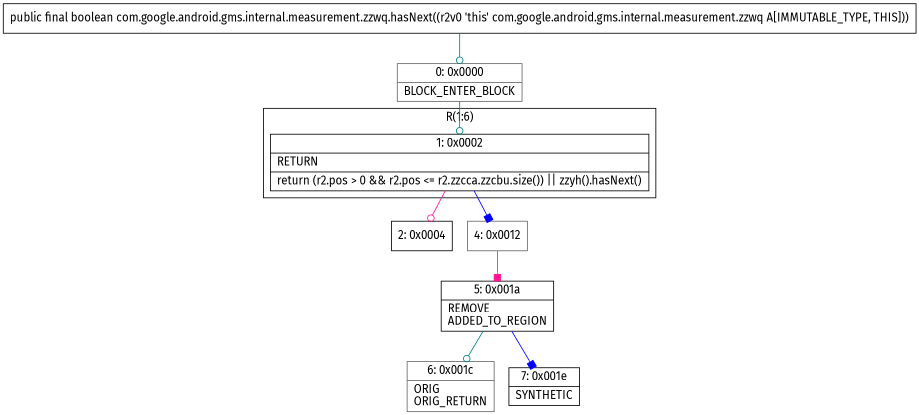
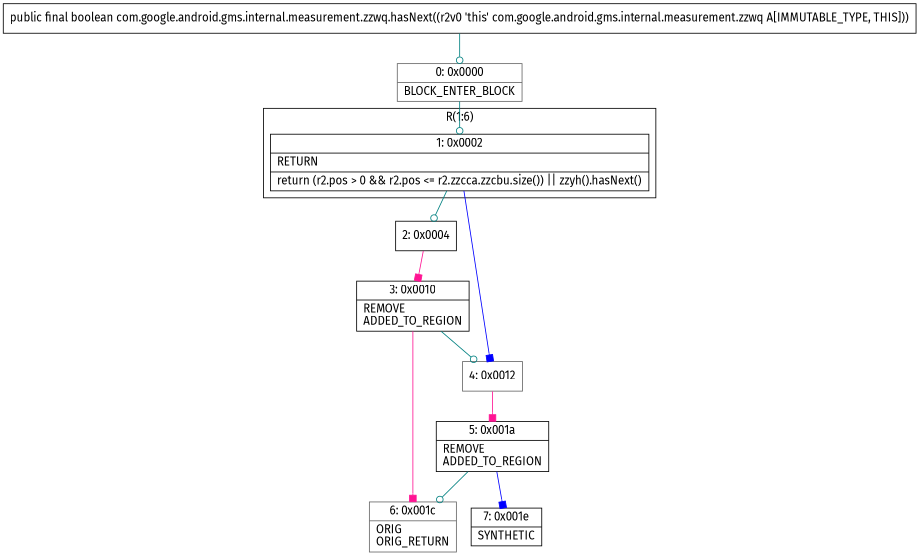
edge "1: 0x0002" -> "2: 0x0004": color deeppink -> teal
node "3: 0x0010": added
